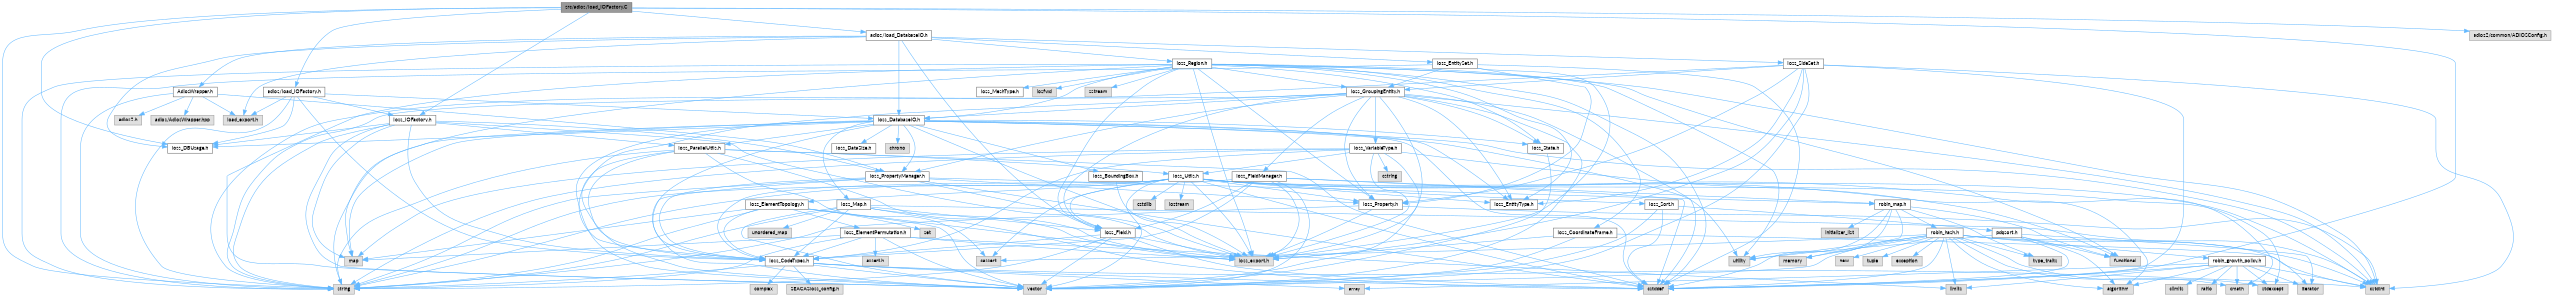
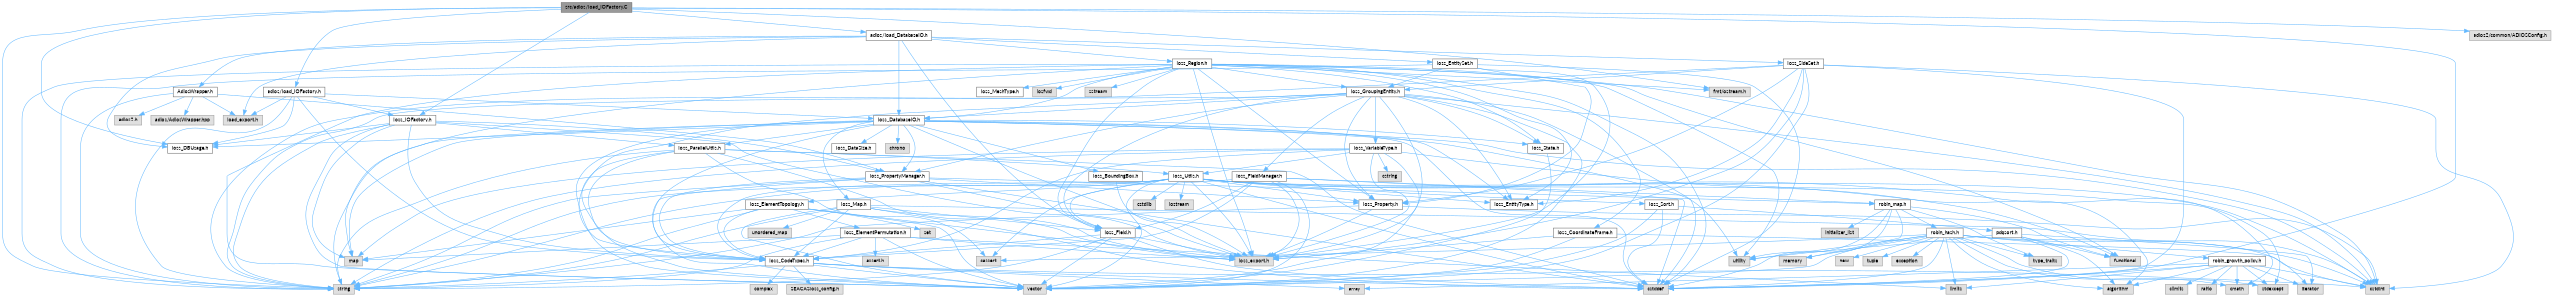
node "fmt/ostream.h": added
